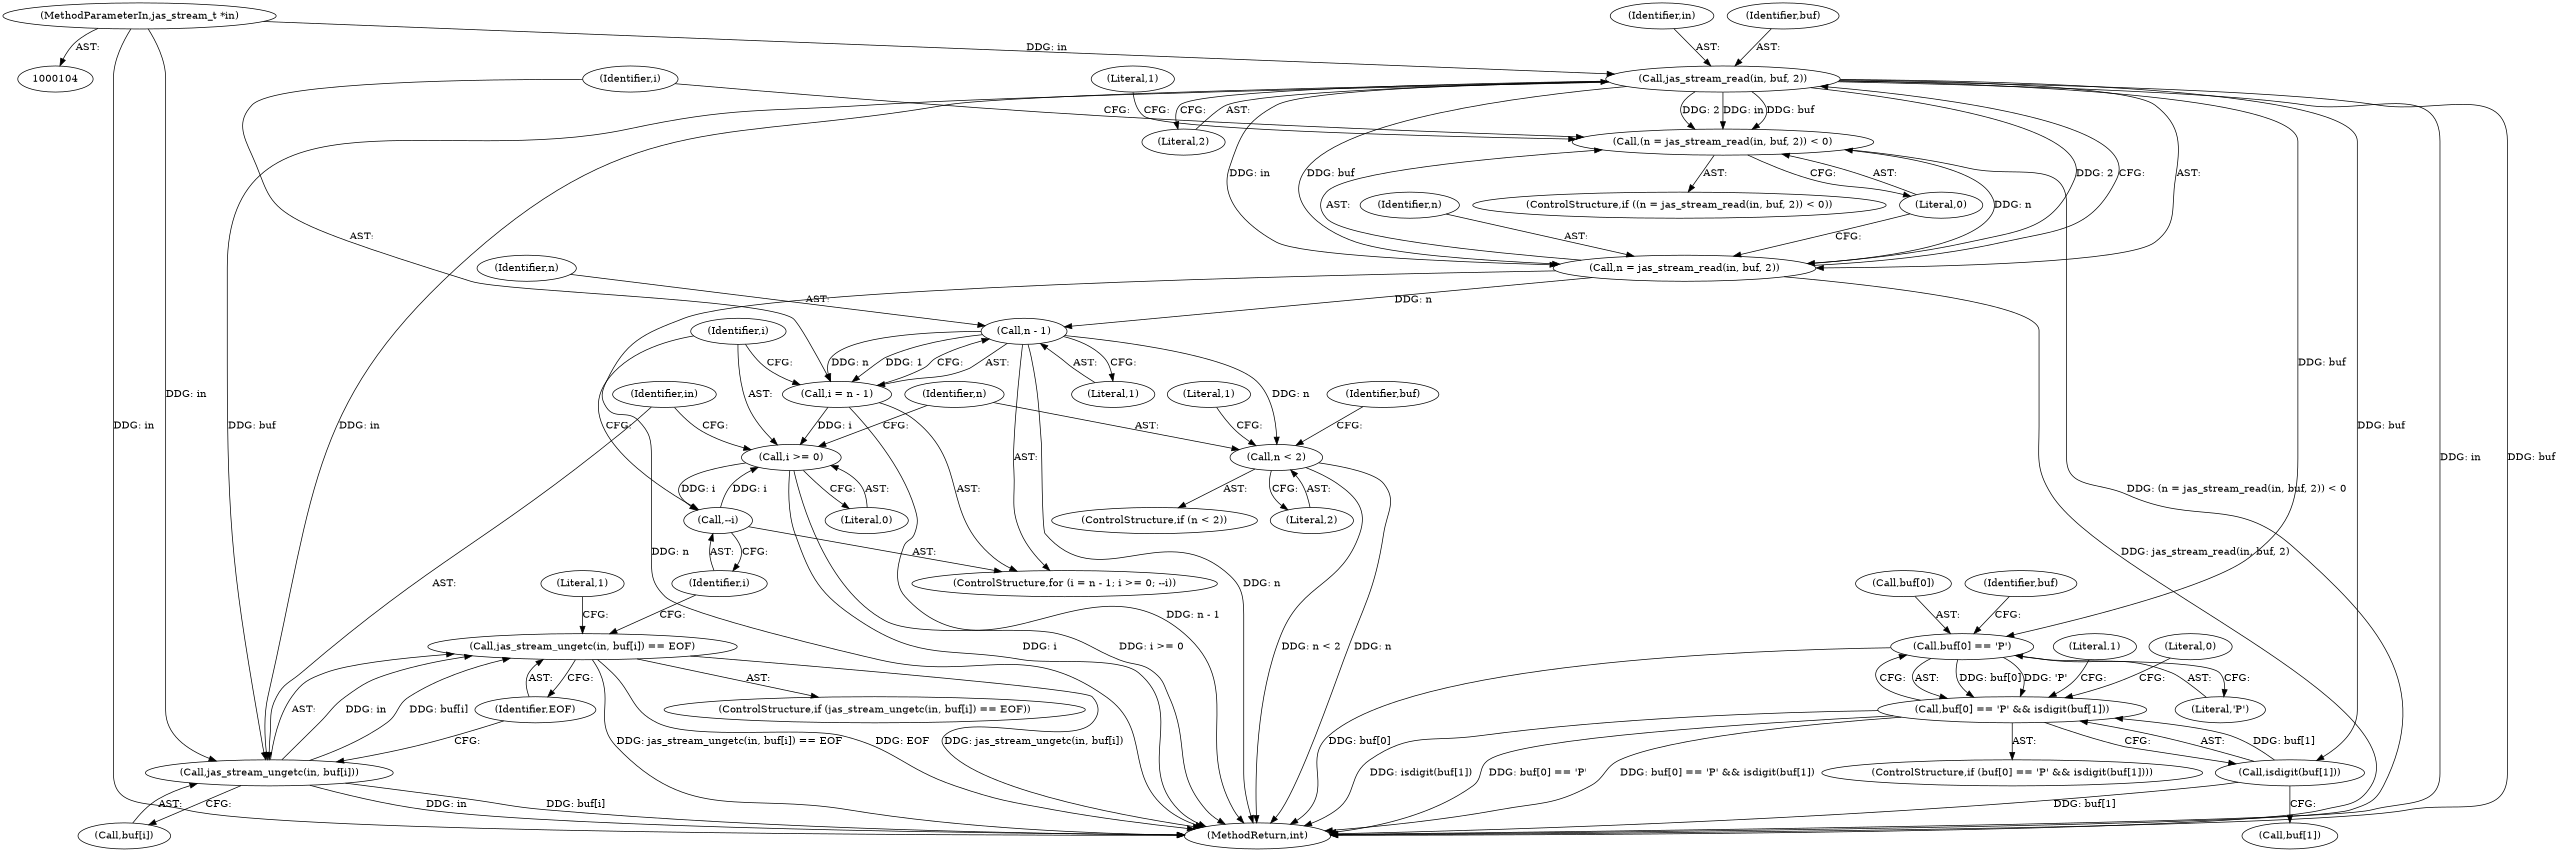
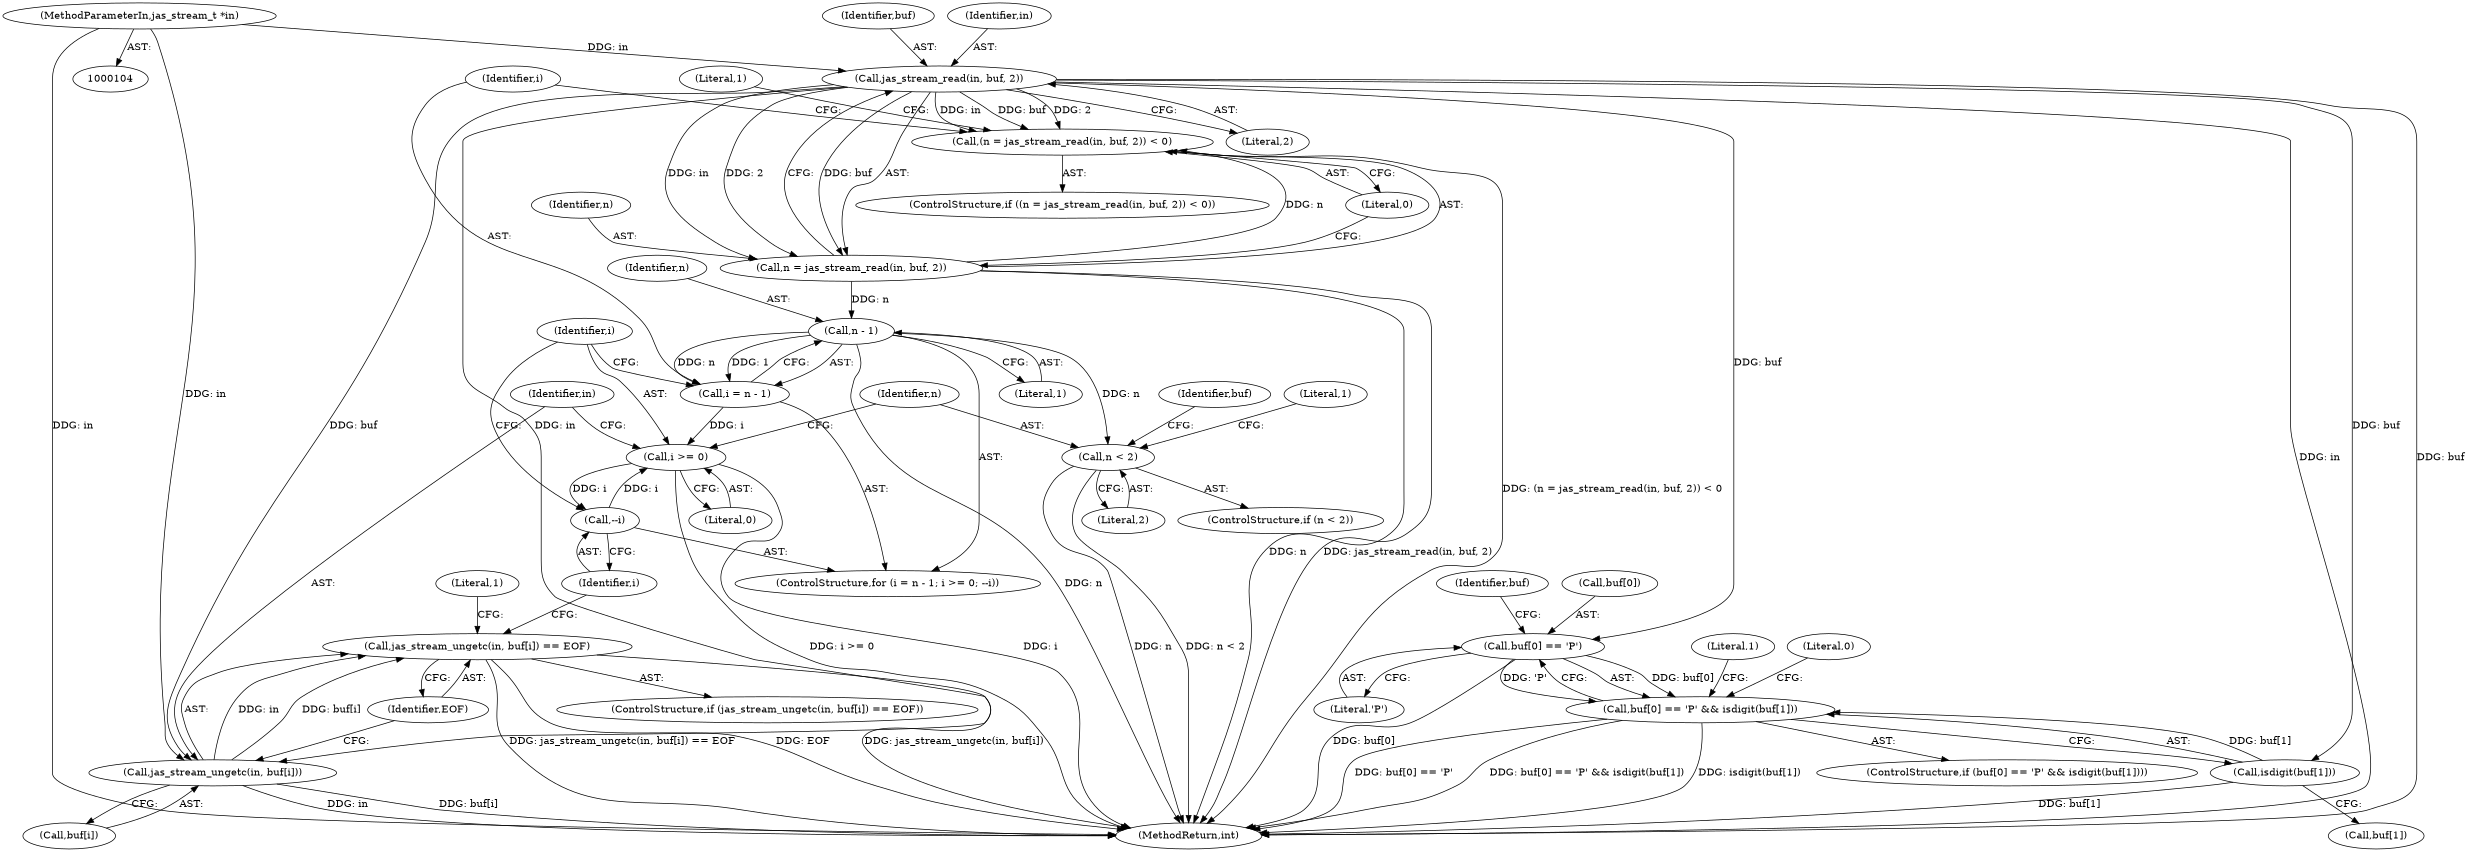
edge "(Call,i = n - 1)" -> "(MethodReturn,int)": removed, label "DDG: n - 1"
